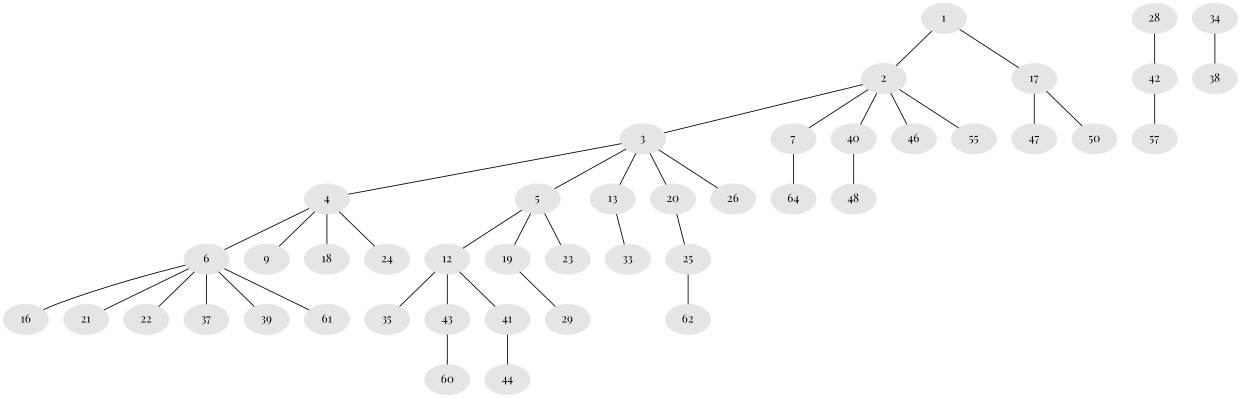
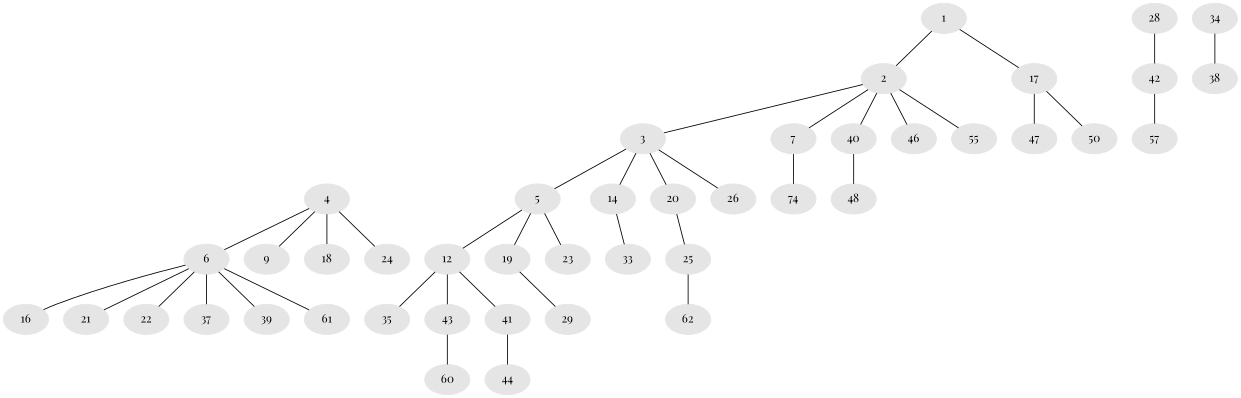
edge "3" -- "4": removed
node "13": label "13" -> "14"
node "64": label "64" -> "74"
